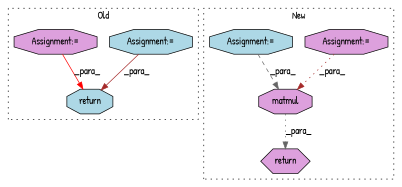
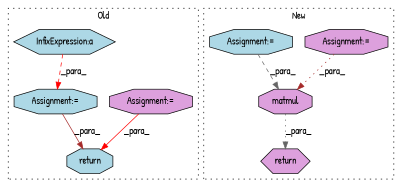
node "InfixExpression:a": added
